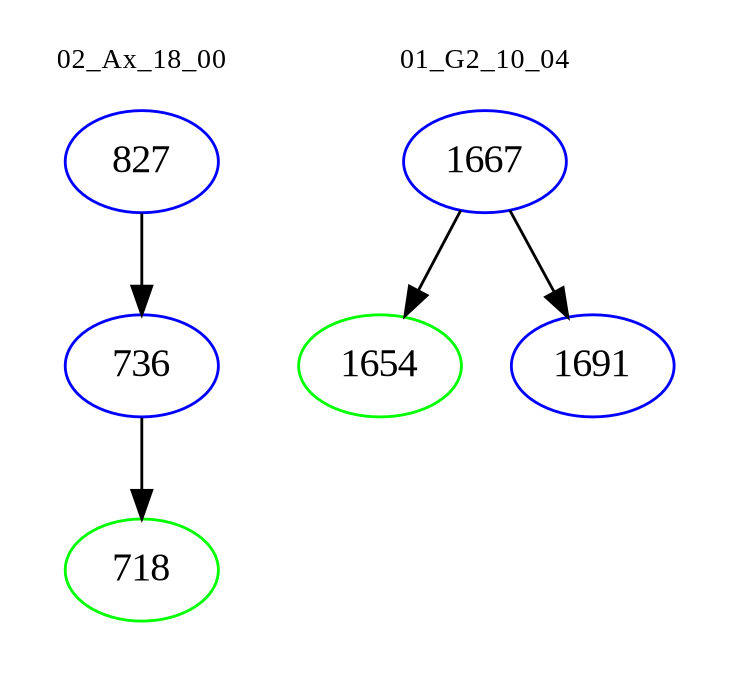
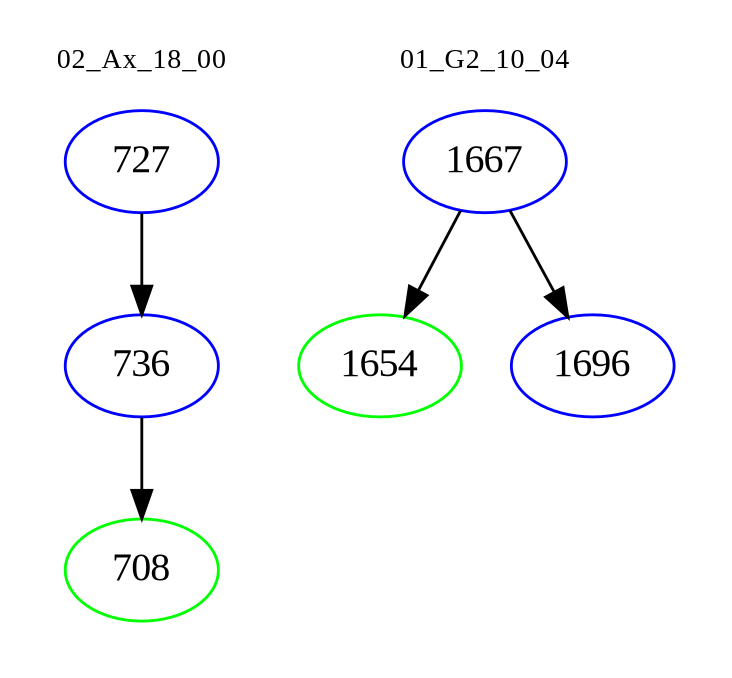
node "827": label "827" -> "727"
node "1691": label "1691" -> "1696"
node "718": label "718" -> "708"
